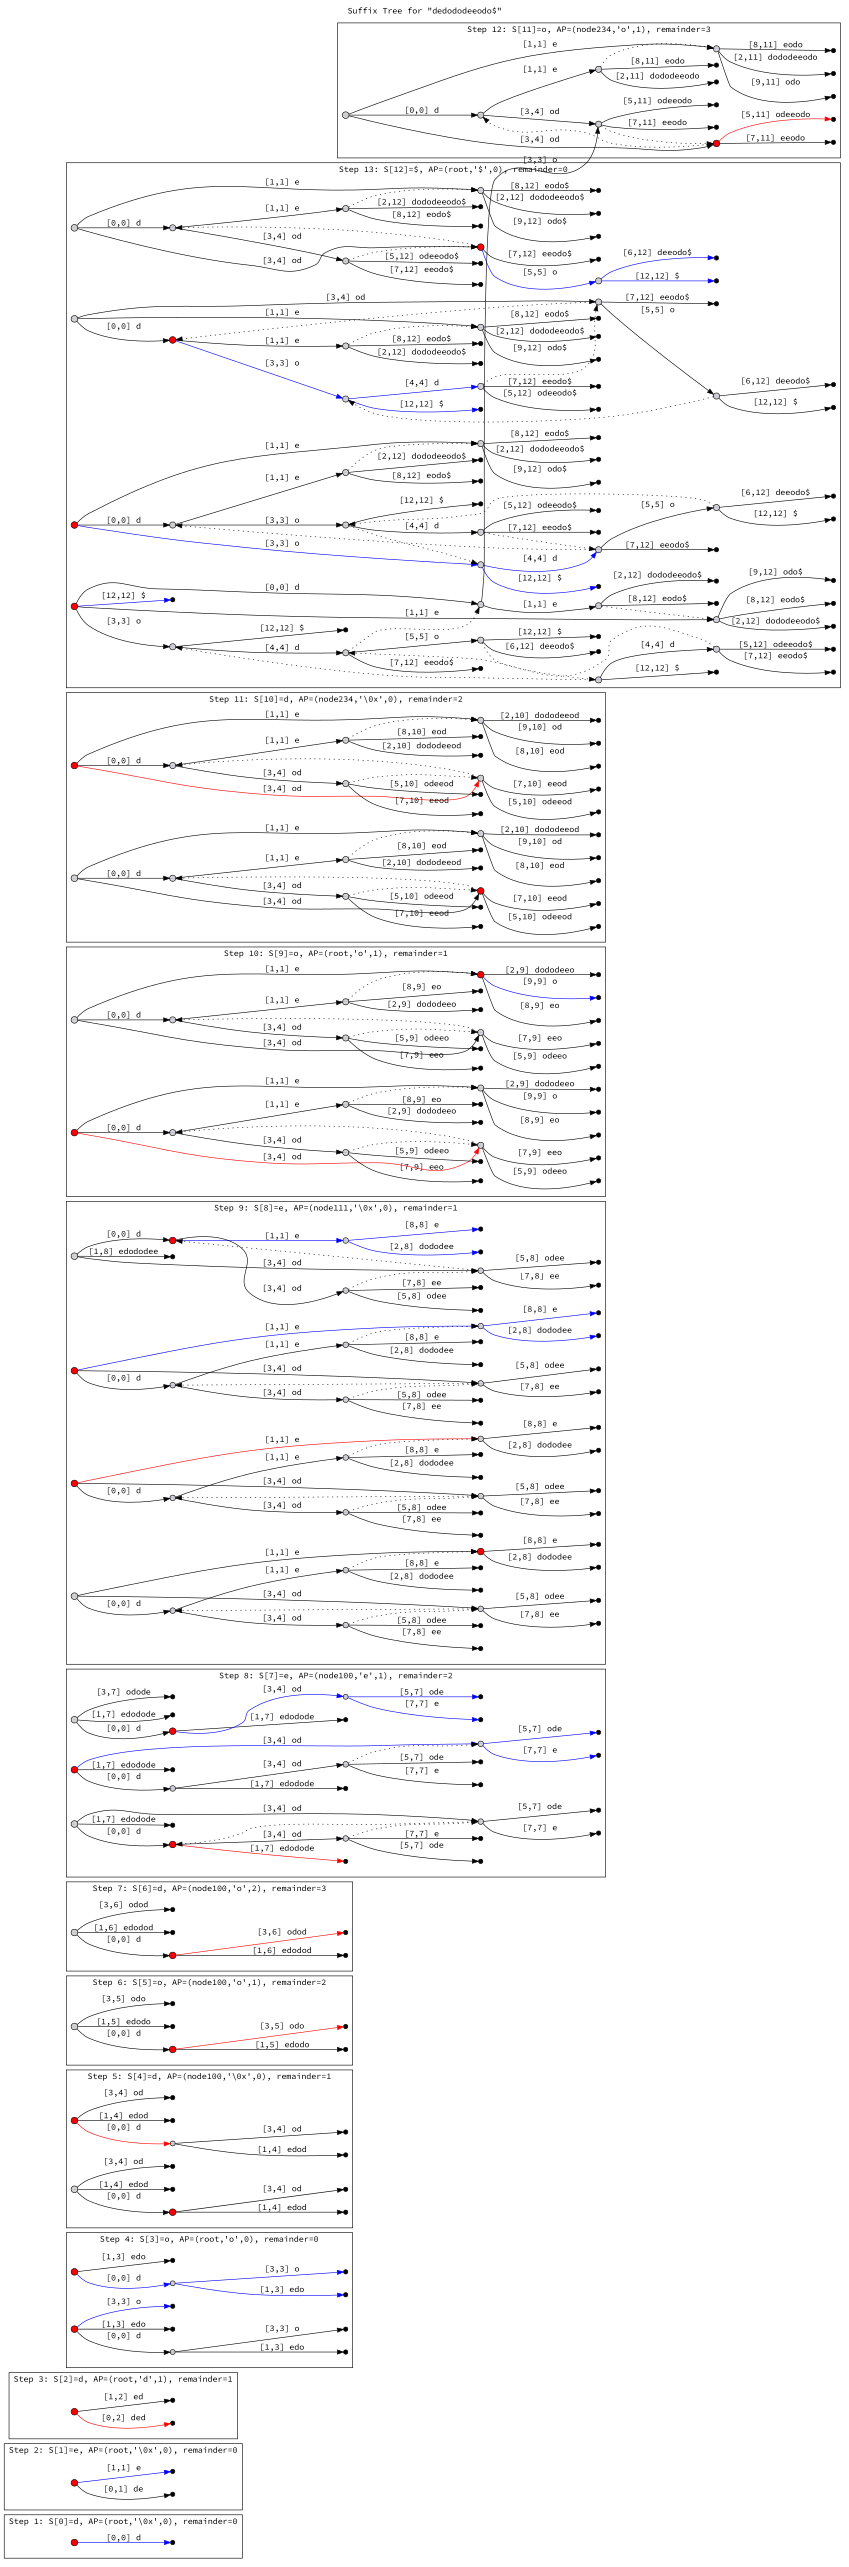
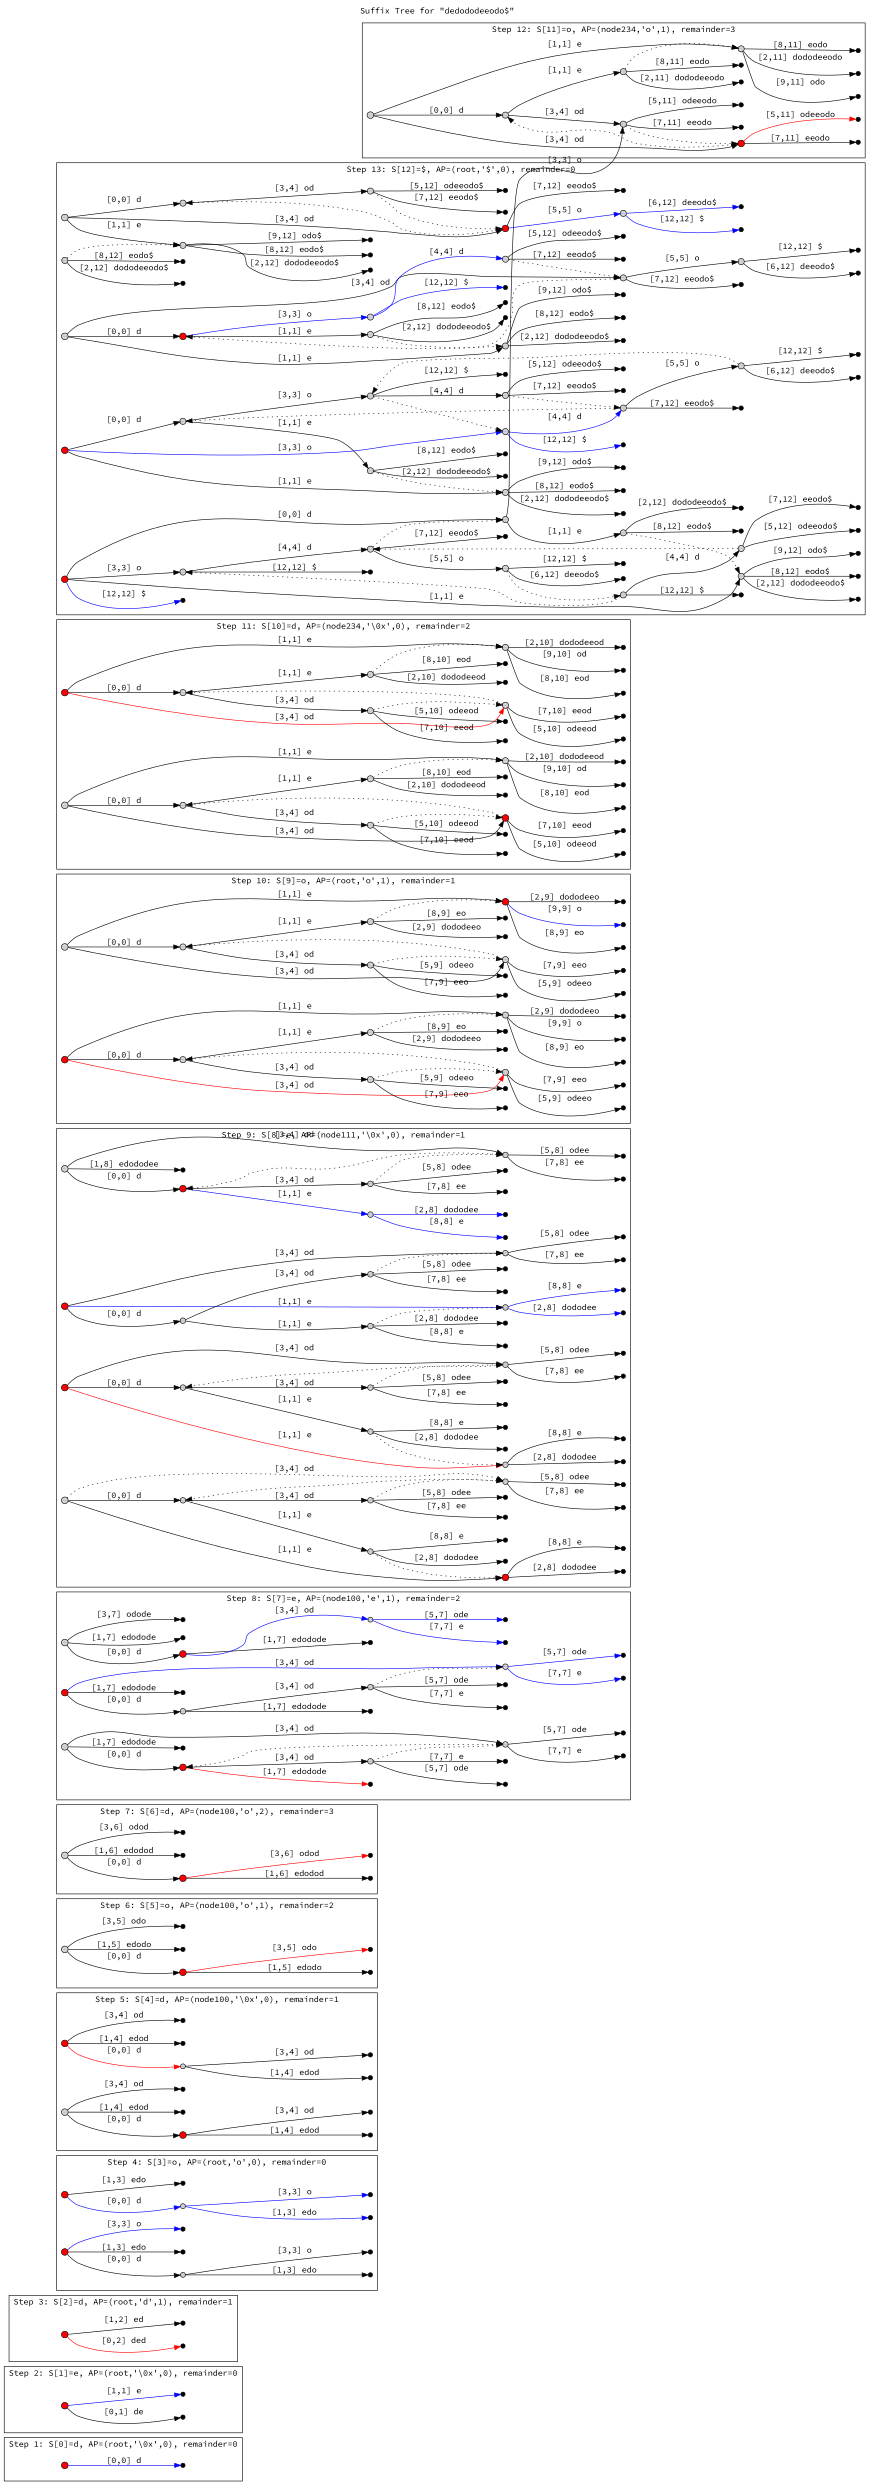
edge "node10013_21" -> "node21113_21": removed, label "[1,1] e"
edge "node35513_22" -> "node23313_22": removed
edge "node2349_13" -> "node1009_13": removed
edge "root9_15" -> "node2349_15": style solid -> dotted
